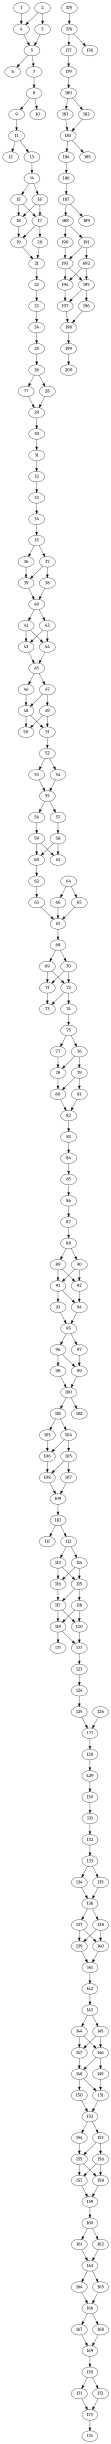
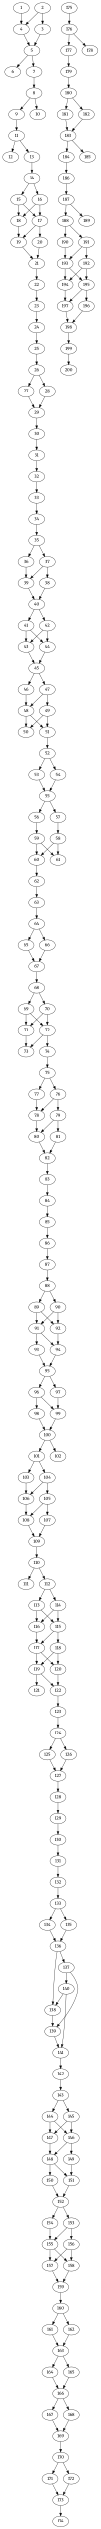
node "692": label "692" -> "192"
edge "63" -> "67": now "63" -> "64"
edge "124" -> "126": added
node "429": label "429" -> "129"
edge "138" -> "140": reversed
